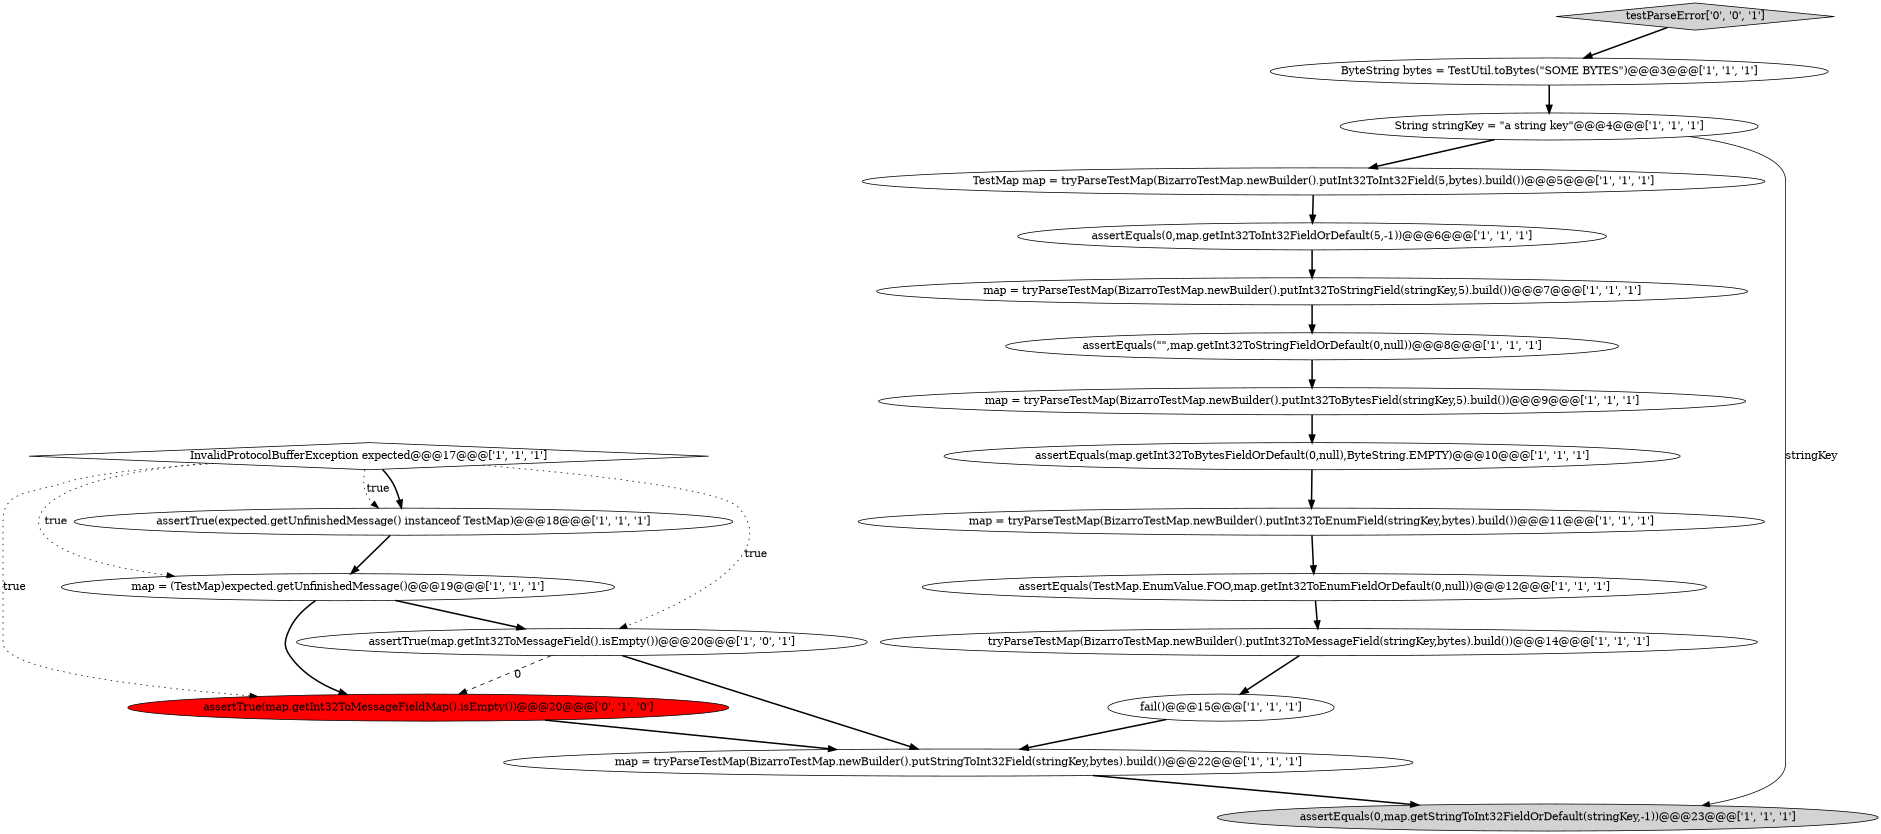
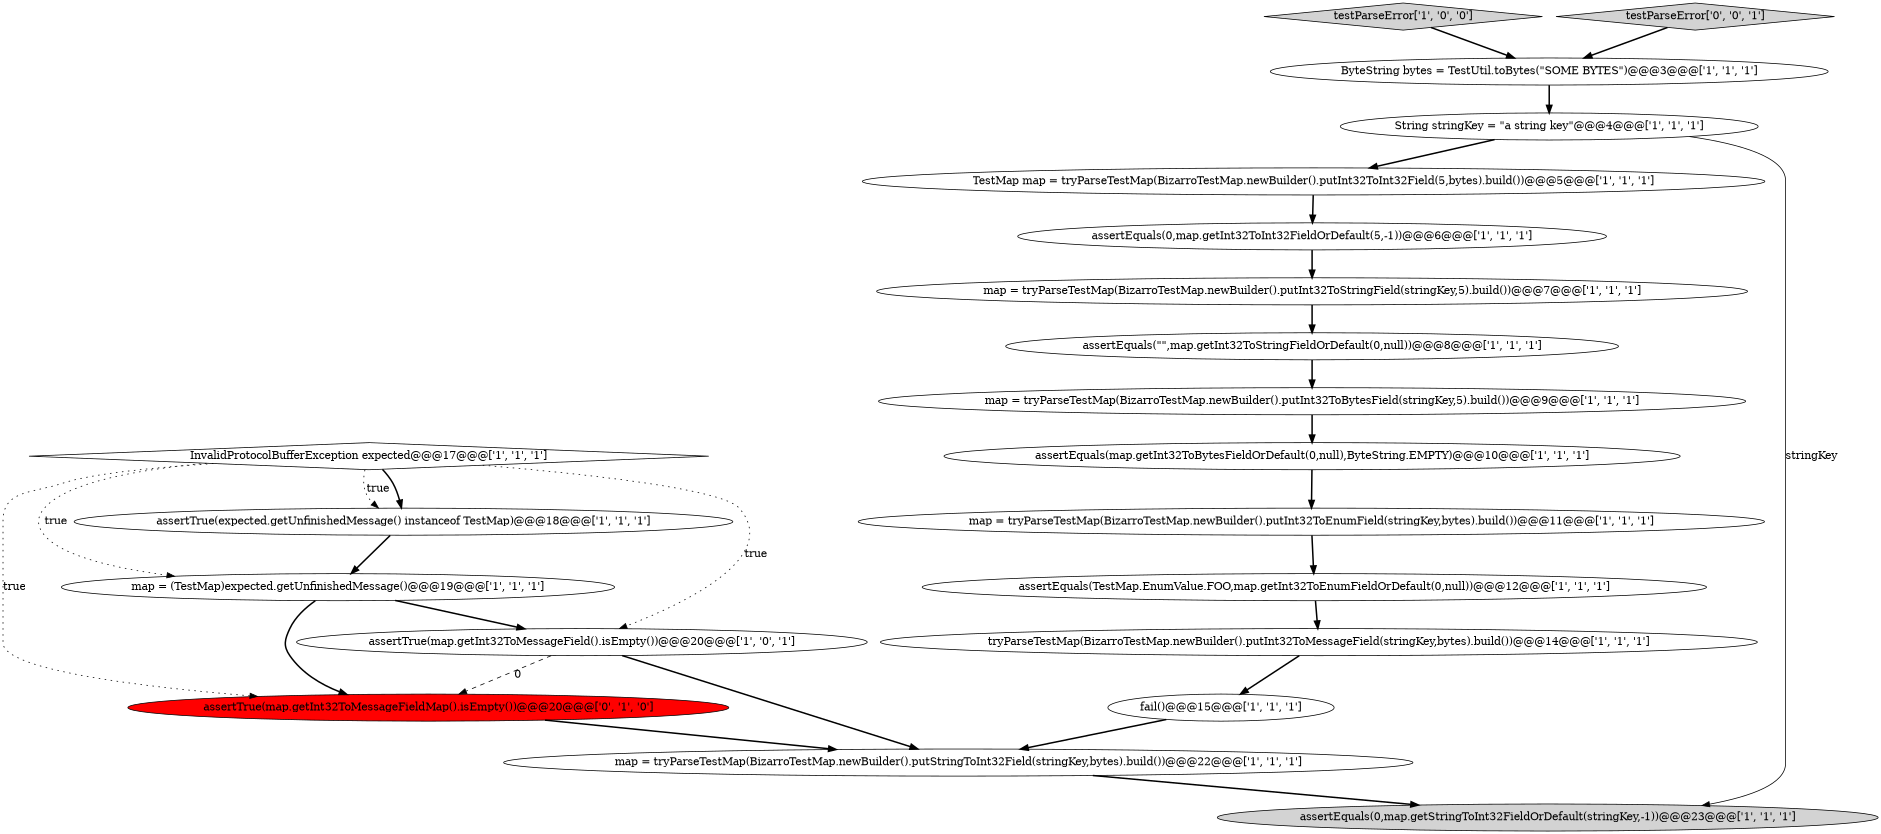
node "testParseError['1', '0', '0']": added
